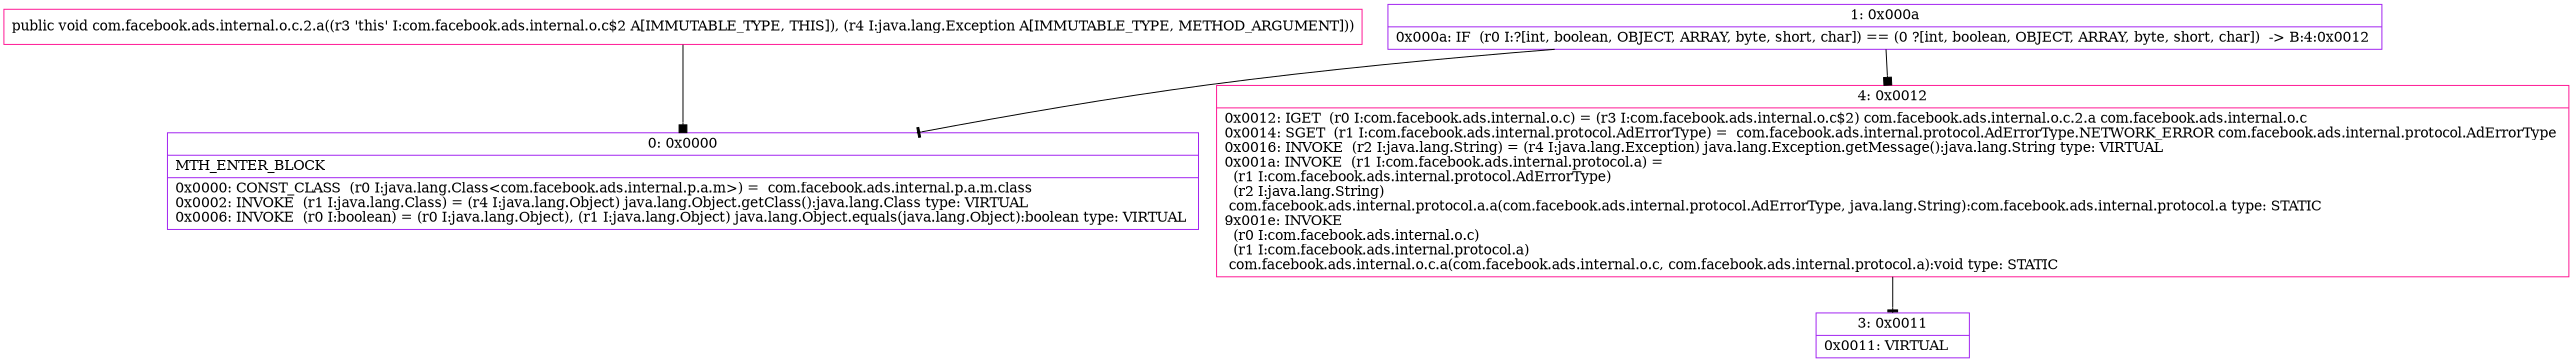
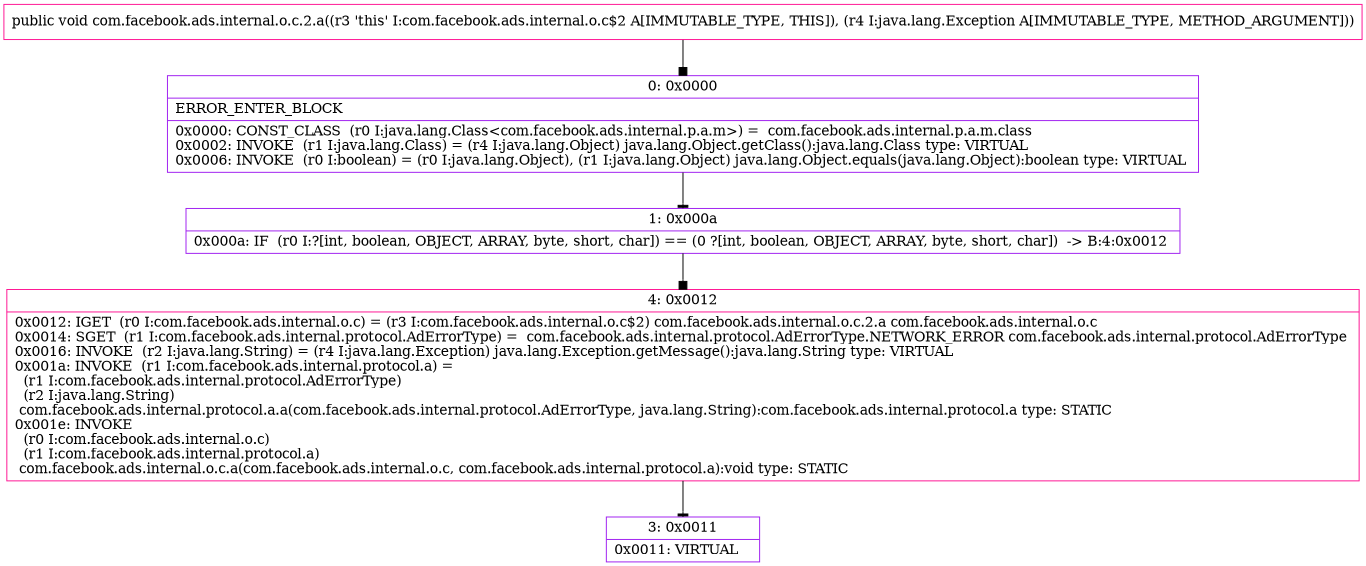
edge "1: 0x000a" -> "0: 0x0000": reversed
node "0: 0x0000": text "MTH_ENTER_BLOCK" -> "ERROR_ENTER_BLOCK"
node "4: 0x0012": text "9x001e: INVOKE" -> "0x001e: INVOKE"
